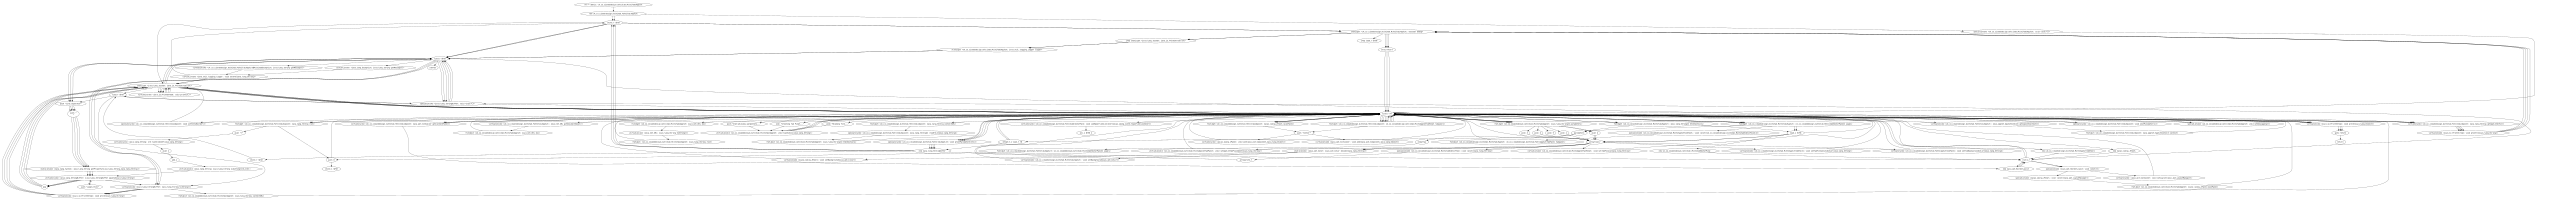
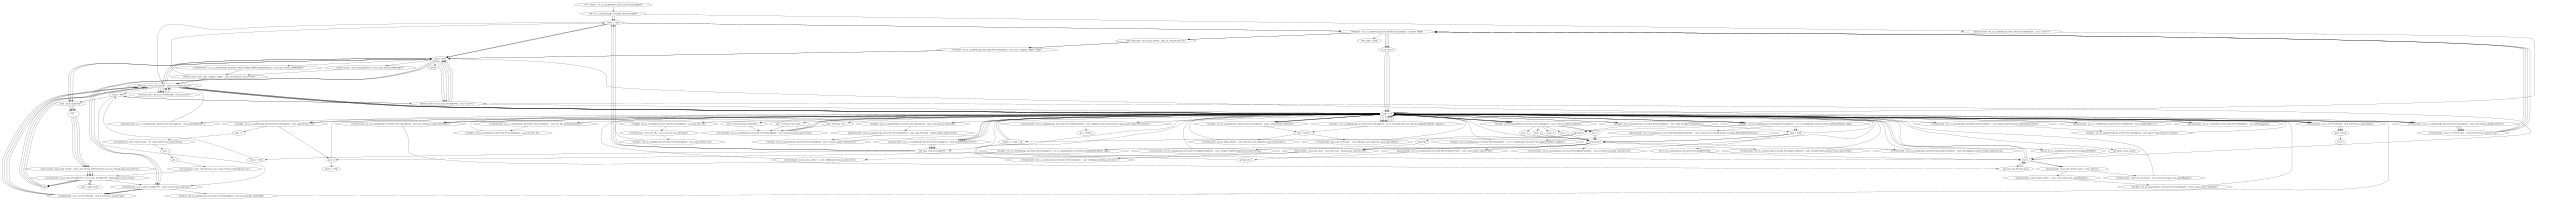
edge "ifcmplt.i load.r r0" -> "new java.lang.StringBuffer": now "load.r r0" -> "new java.lang.StringBuffer"
node "new uk.co.cjswebdesign.multitab.MultiAppletTabPanel": label "new uk.co.cjswebdesign.multitab.MultiAppletTabPanel" -> "athrow uk.co.cjswebdesign.multitab.MultiAppletTabPanel"
